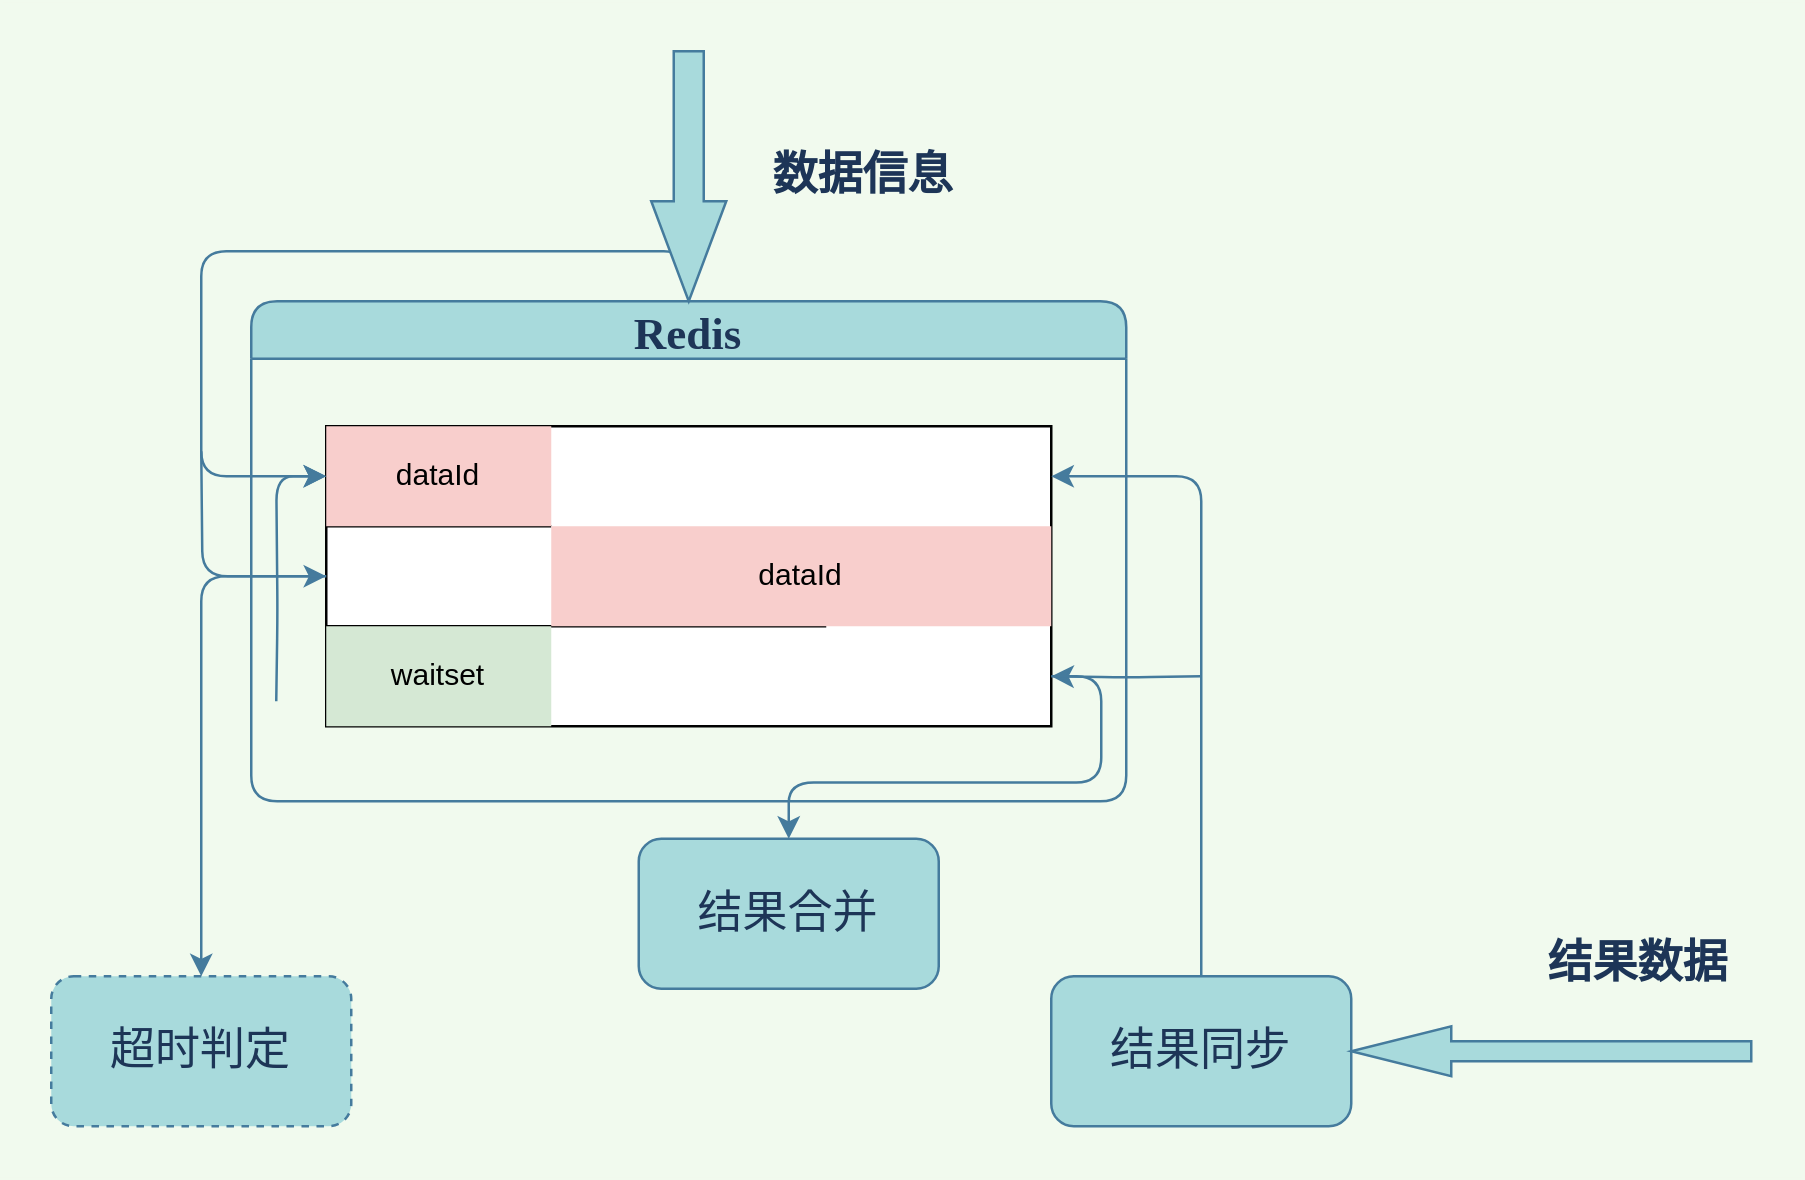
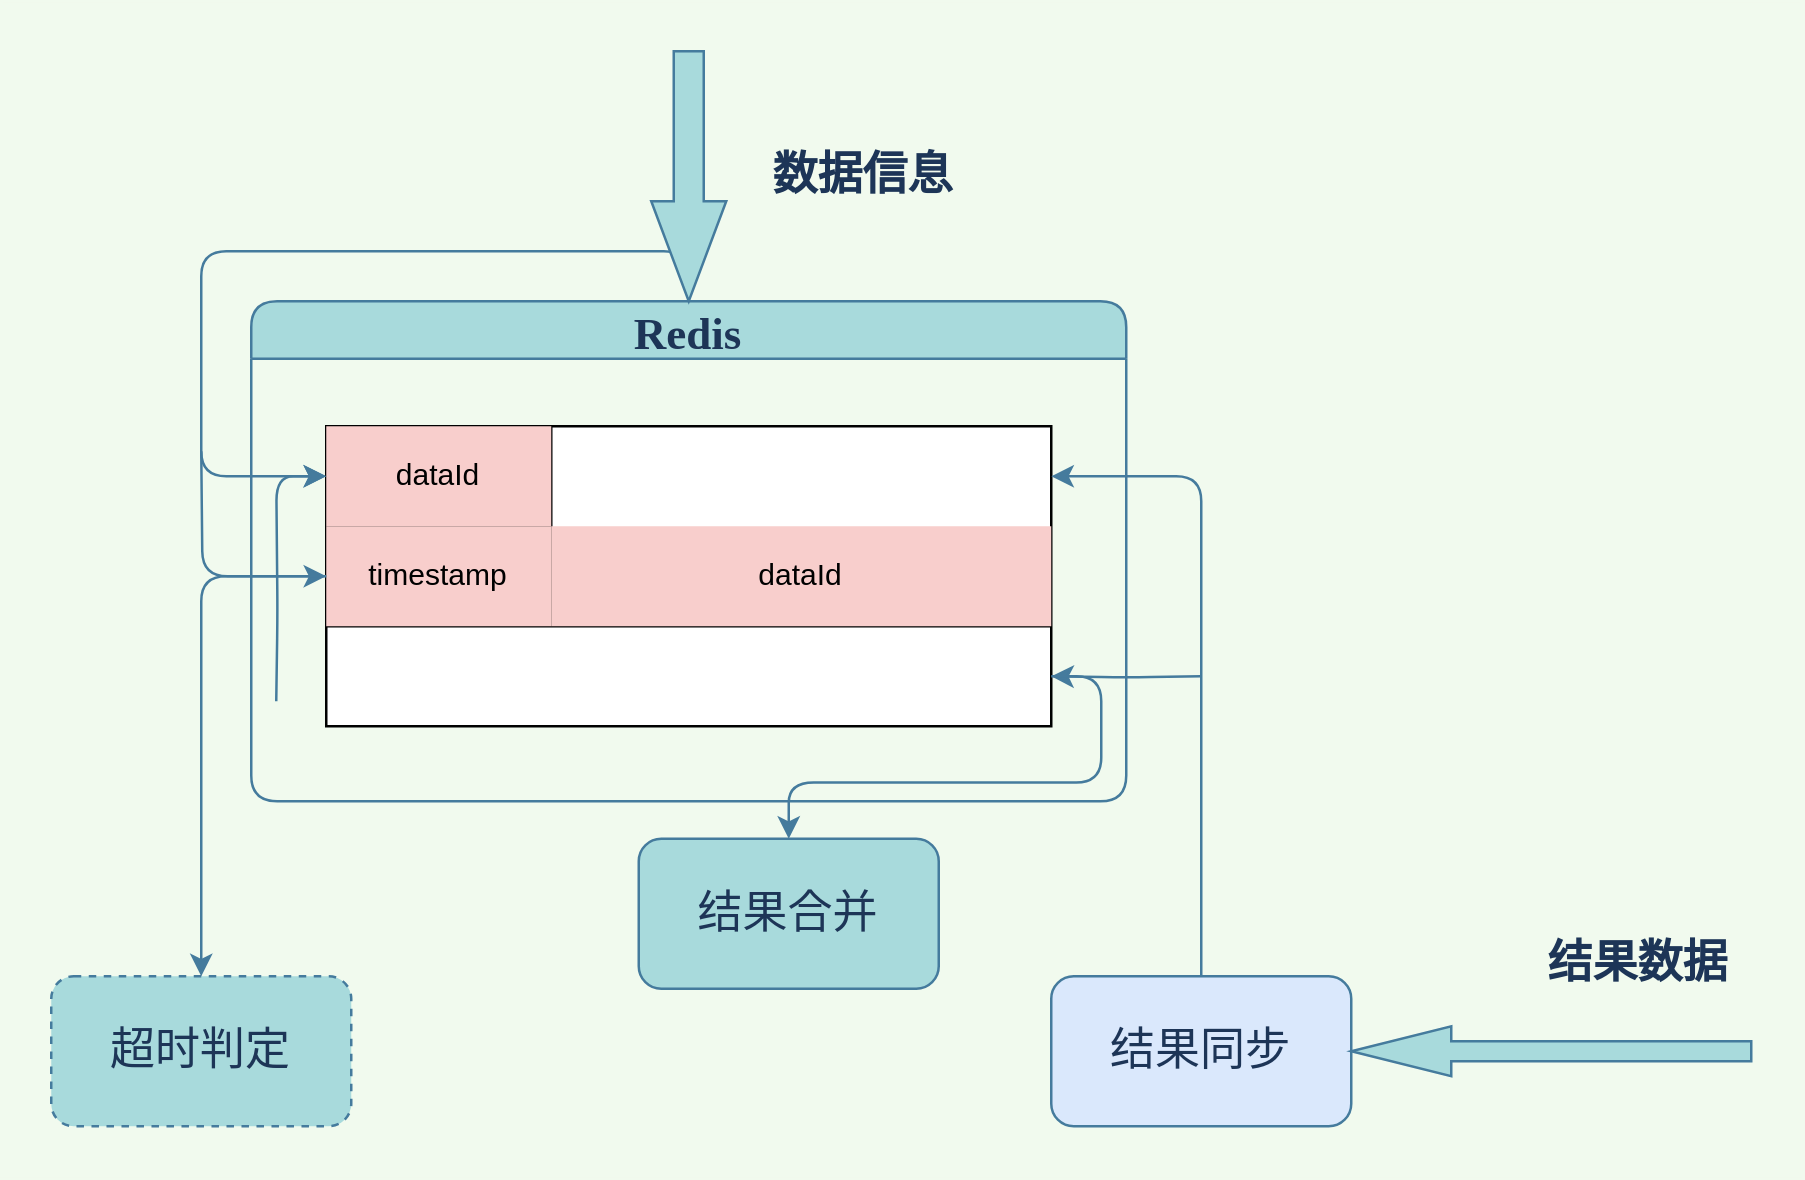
node "timestamp": added
node "waitset": removed
node "结果同步": fillcolor #a8dadc -> #dae8fc
